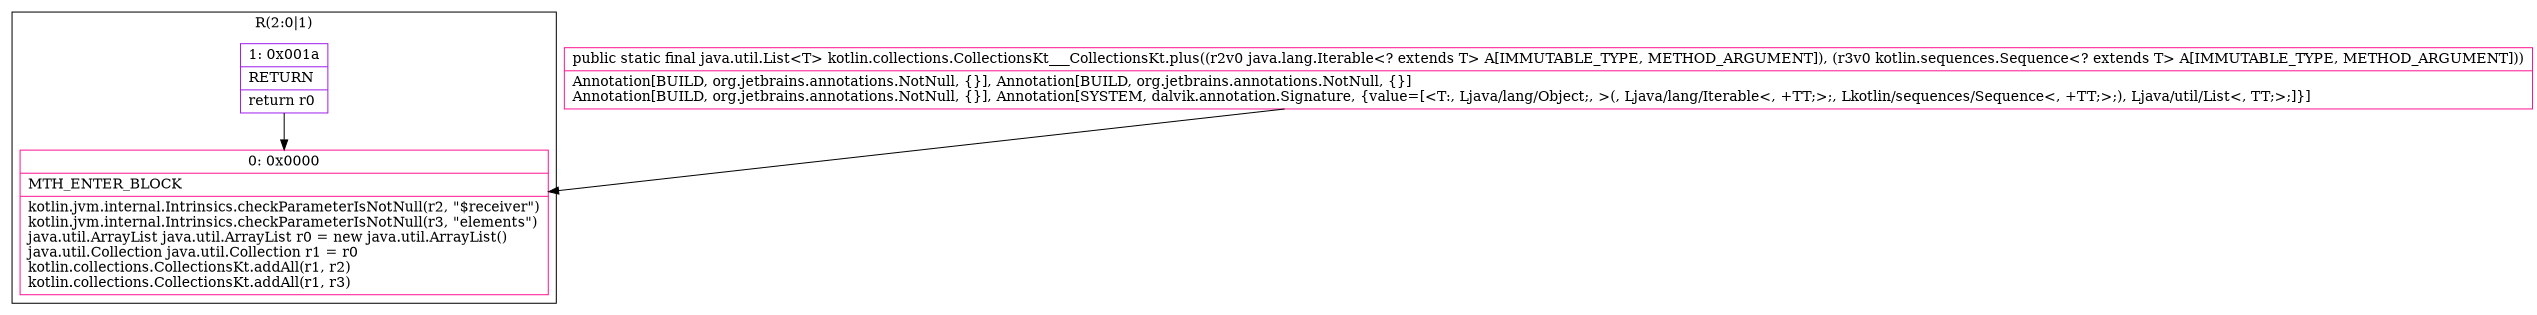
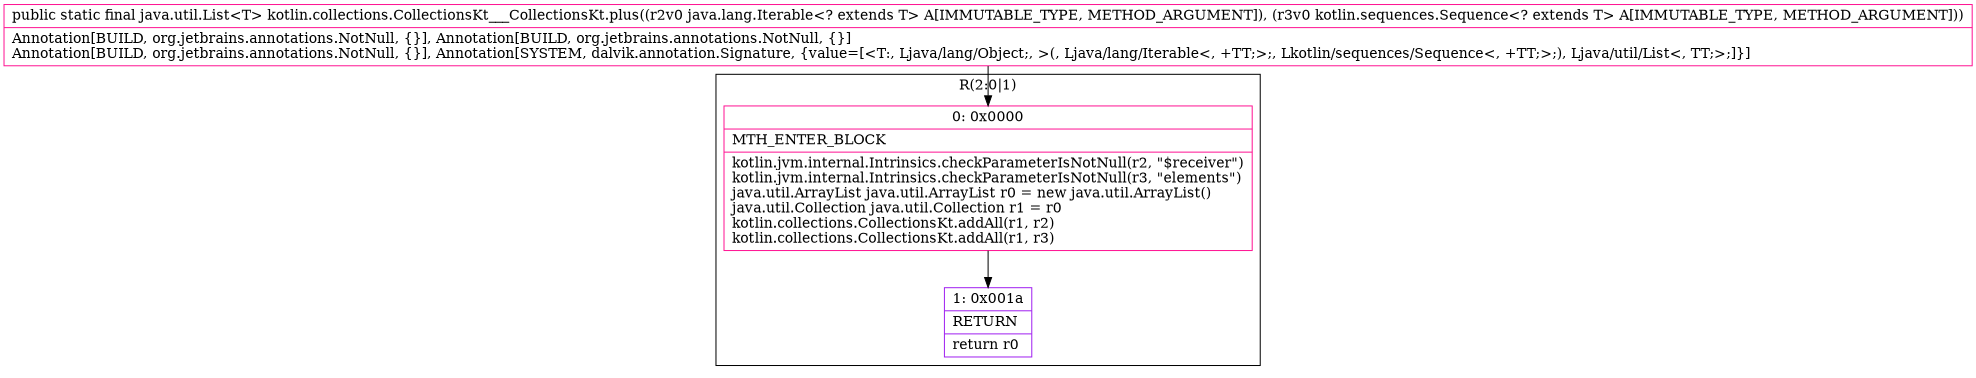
edge "1: 0x001a" -> "0: 0x0000": reversed
